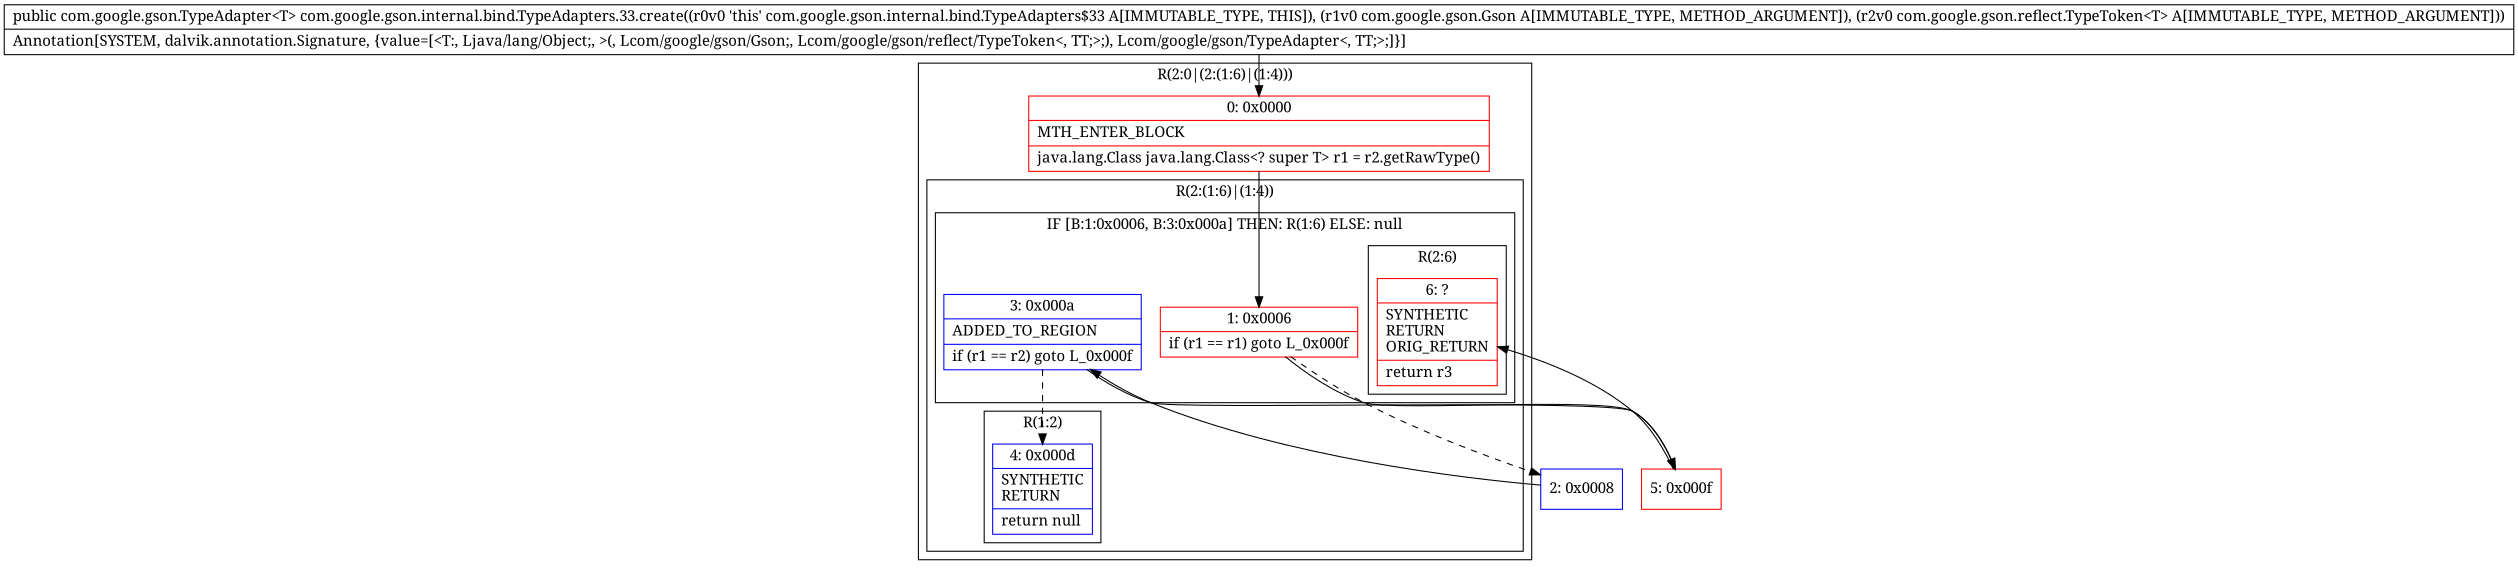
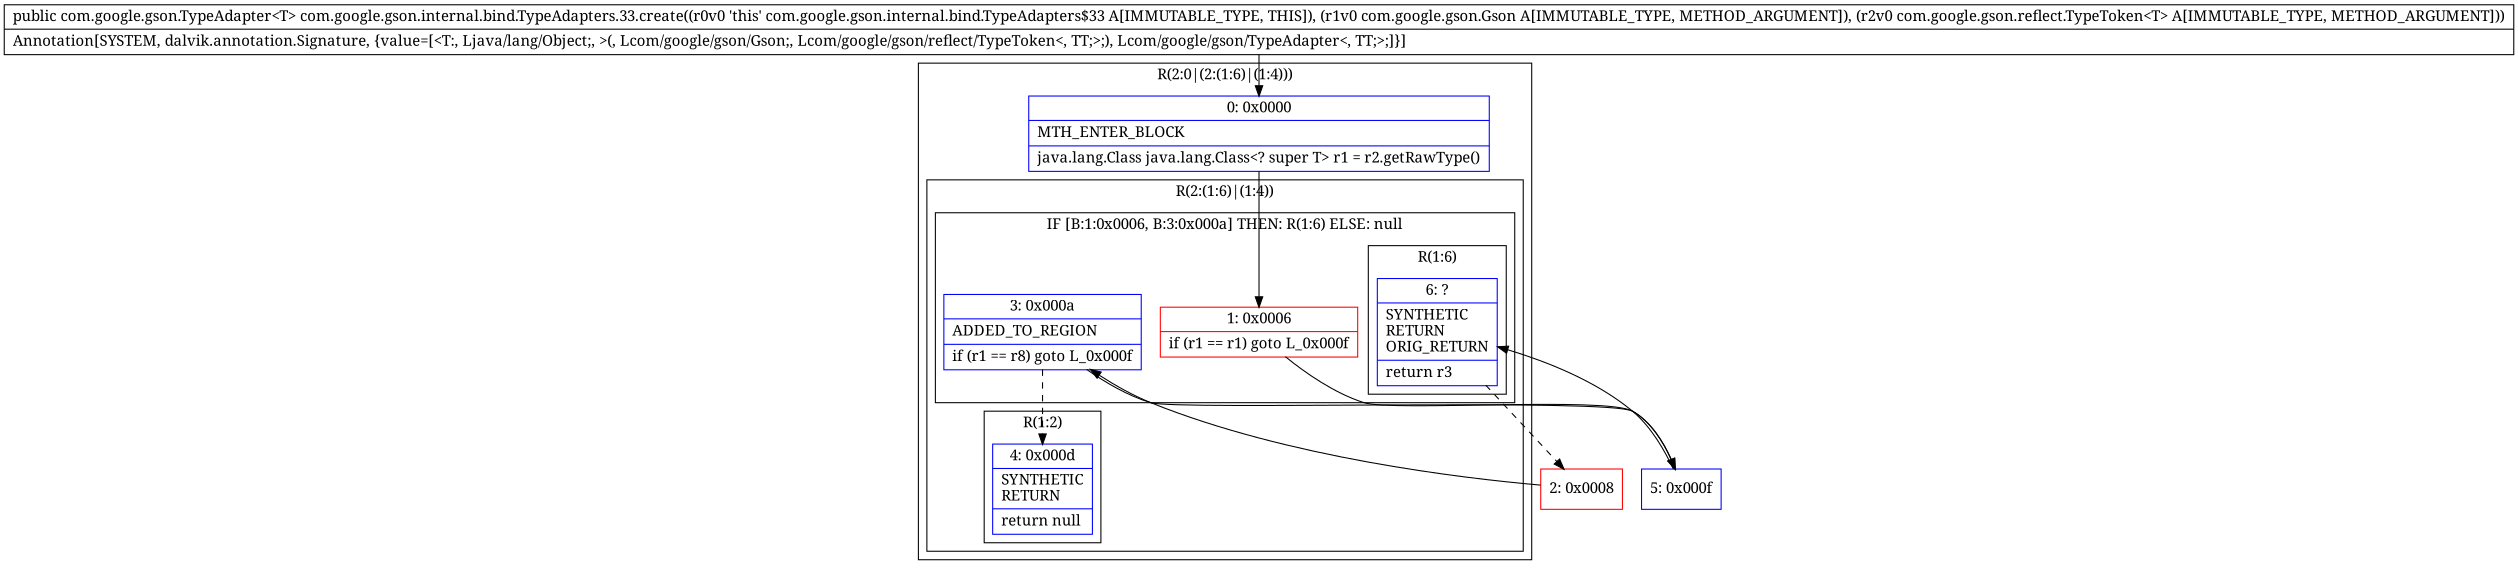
node "0: 0x0000": color red -> blue
cluster "R(2:6)": label "R(2:6)" -> "R(1:6)"
node "6: ?": color red -> blue
node "3: 0x000a": text "if (r1 == r2) goto L_0x000f" -> "if (r1 == r8) goto L_0x000f"
edge "1: 0x0006" -> "2: 0x0008": now "6: ?" -> "2: 0x0008"
node "2: 0x0008": color blue -> red
node "5: 0x000f": color red -> blue
